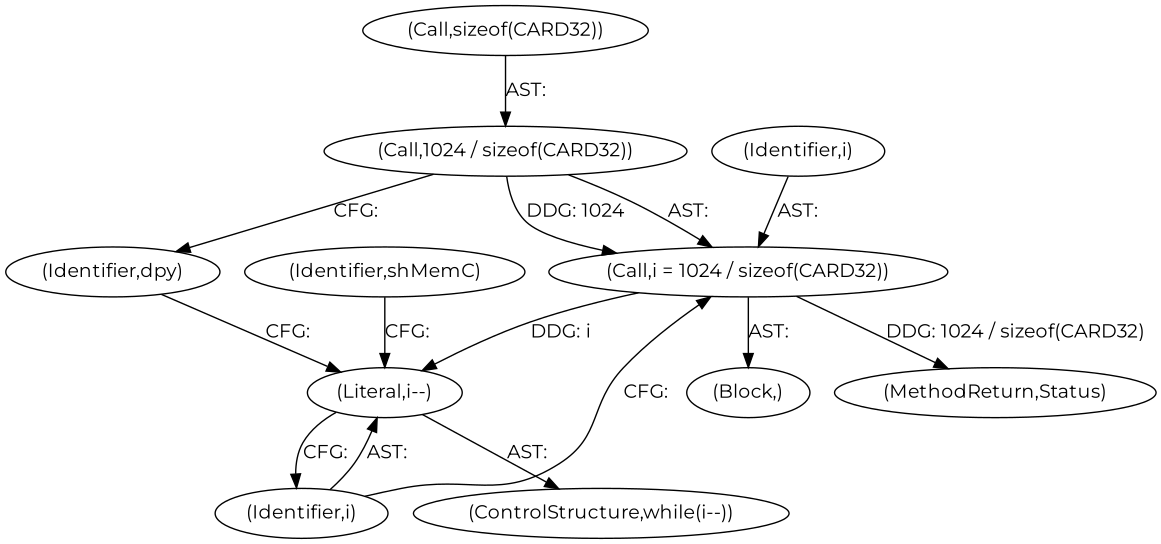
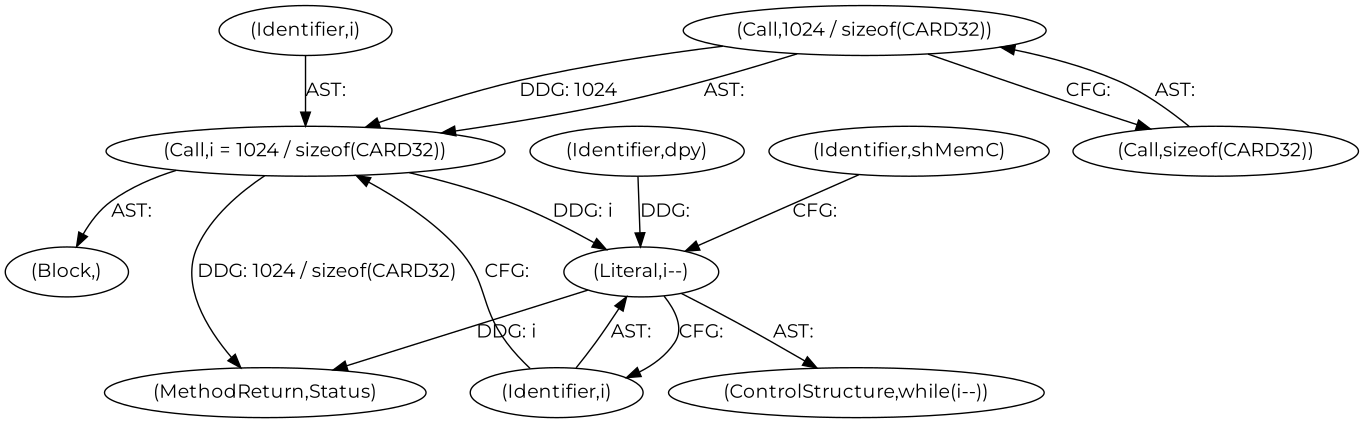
edge "(Call,1024 / sizeof(CARD32))" -> "(Identifier,dpy)": now "(Call,1024 / sizeof(CARD32))" -> "(Call,sizeof(CARD32))"
edge "(Literal,i--)" -> "(MethodReturn,Status)": added, label "DDG: i"
edge "(Identifier,dpy)" -> "(Literal,i--)": label "CFG: " -> "DDG: "
